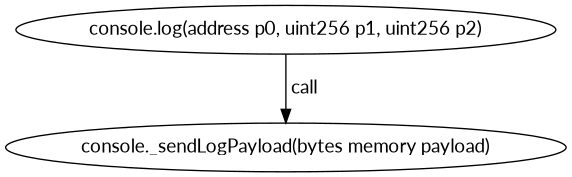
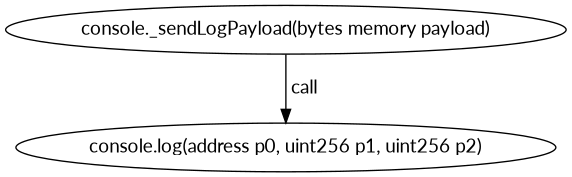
edge "console.log(address p0, uint256 p1, uint256 p2)" -> "console._sendLogPayload(bytes memory payload)": reversed
